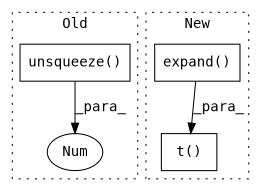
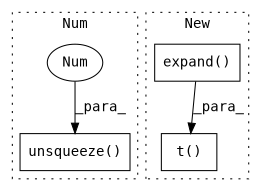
cluster "Old": label "Old" -> "Num"
edge "unsqueeze()" -> "Num": reversed
